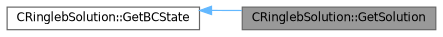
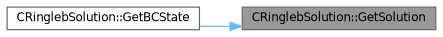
edge "CRinglebSolution::GetSolution" -> "CRinglebSolution::GetBCState": reversed
